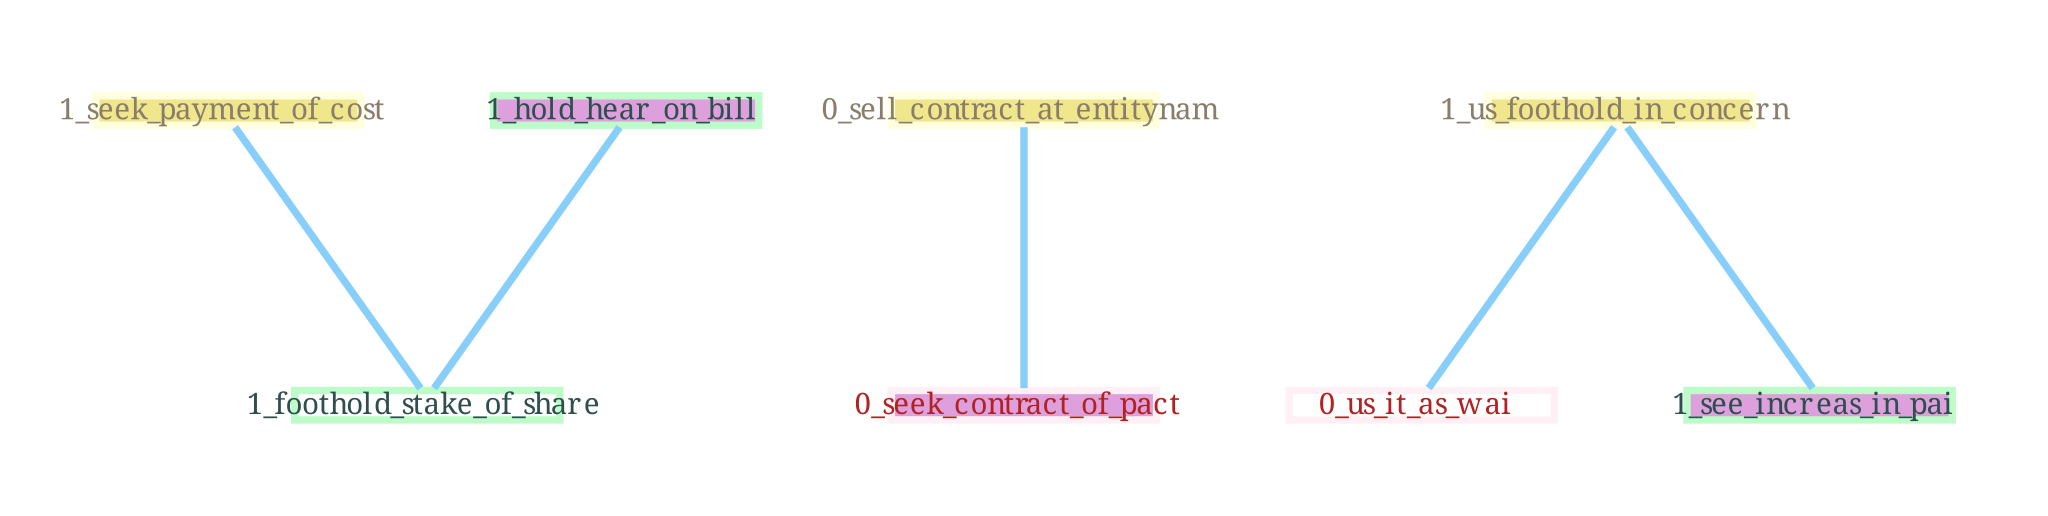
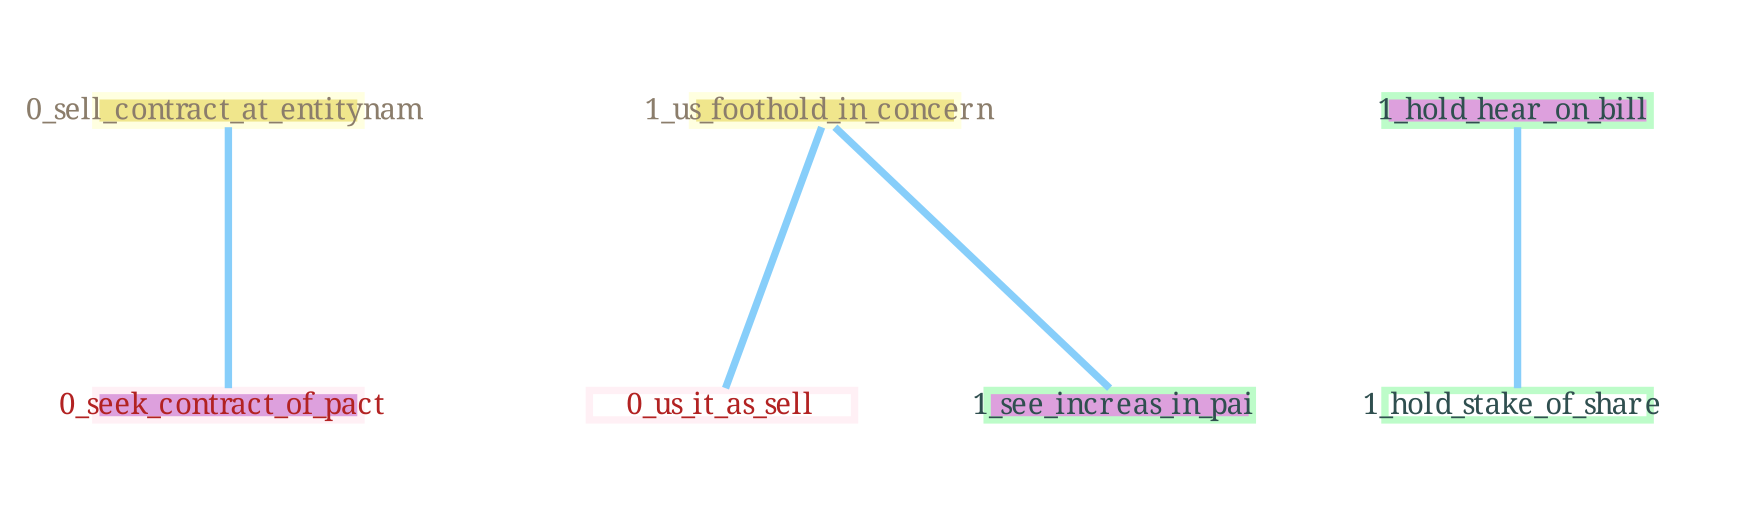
node "1_seek_payment_of_cost": removed
node "1_foothold_stake_of_share": label "1_foothold_stake_of_share" -> "1_hold_stake_of_share"
node "0_us_it_as_wai": label "0_us_it_as_wai" -> "0_us_it_as_sell"
